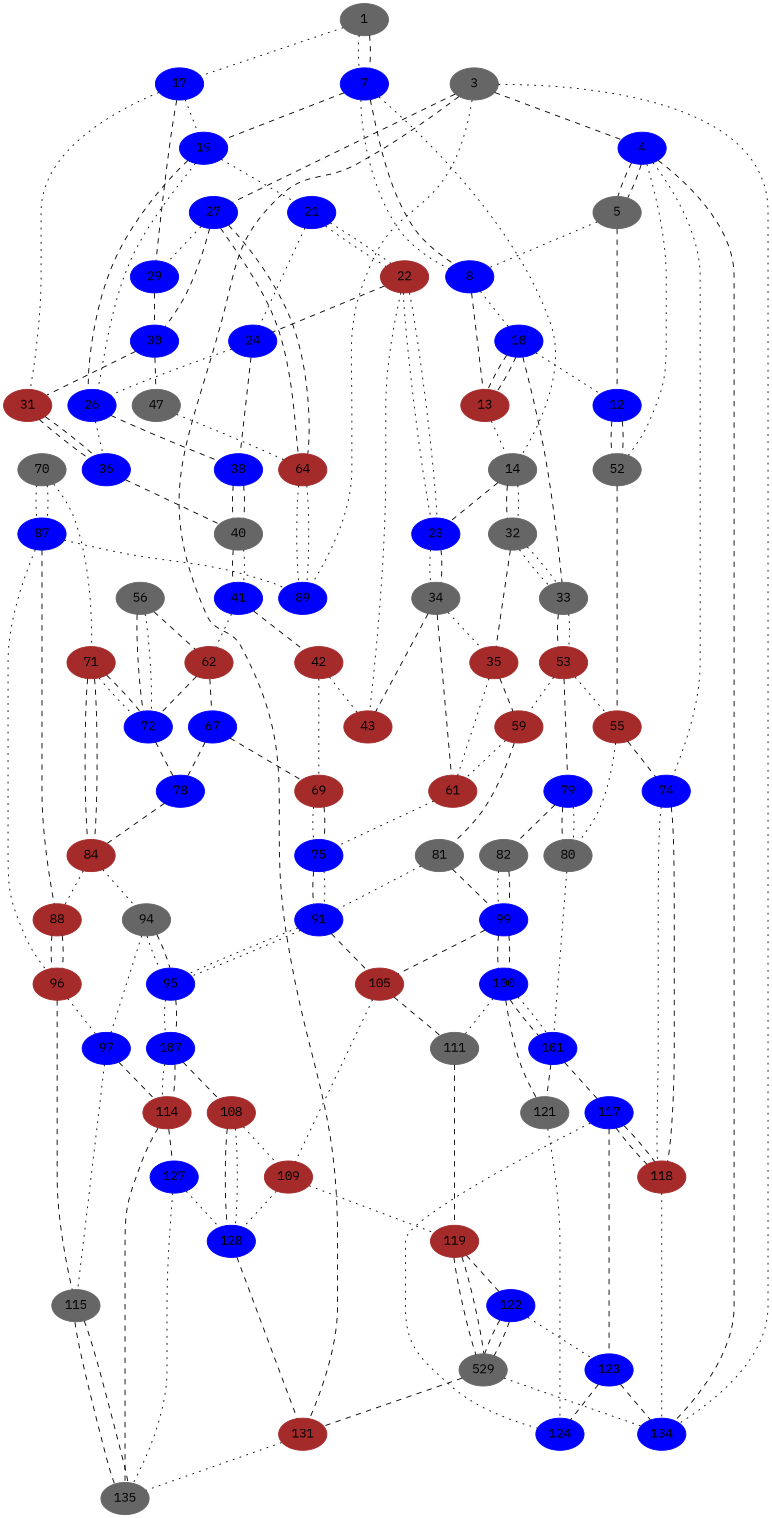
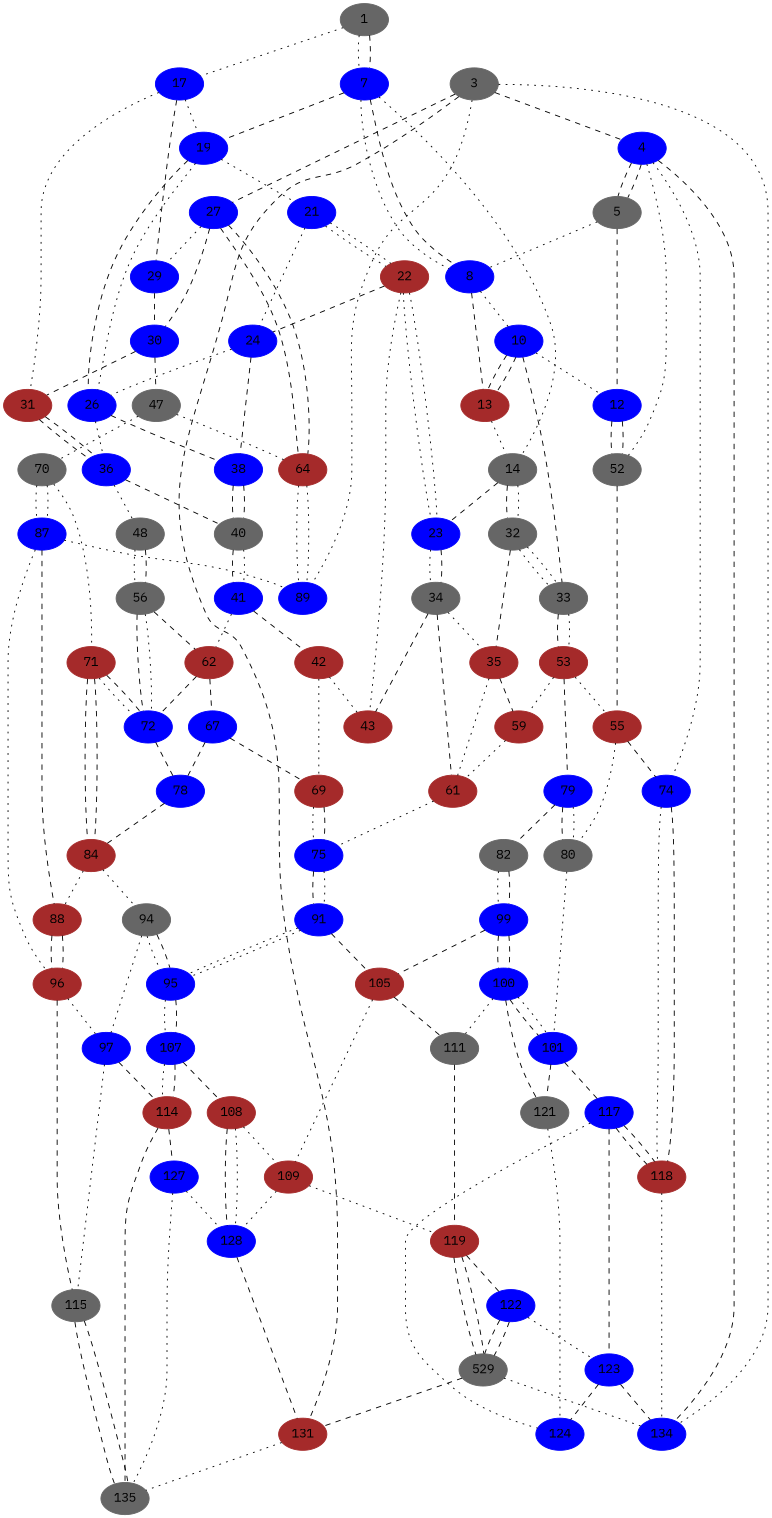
edge "47" -- "70": added
node "48": added
node "81": removed
